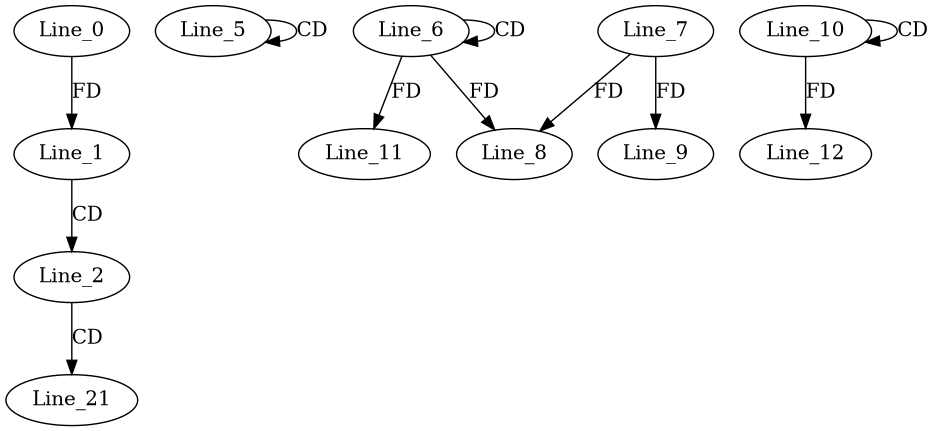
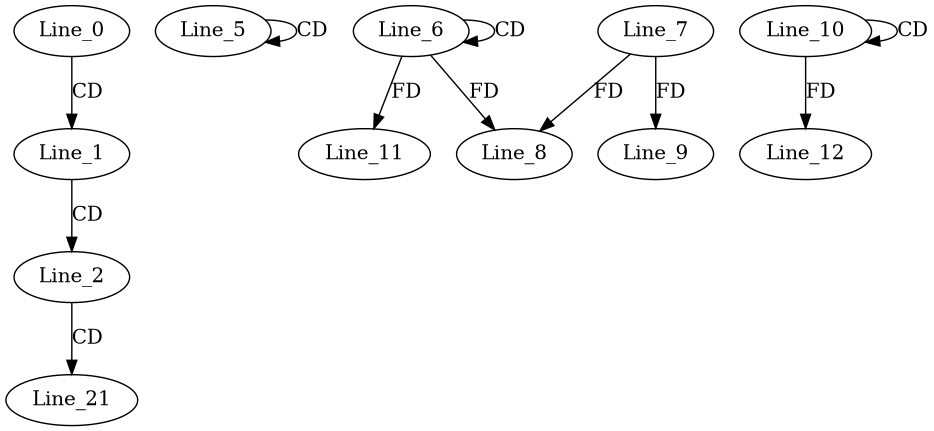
edge "Line_0" -> "Line_1": label "FD" -> "CD"
